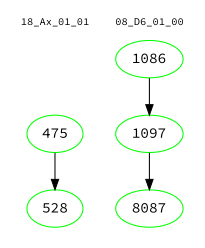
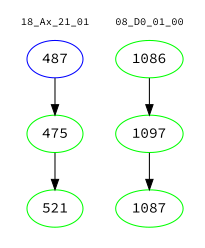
cluster "18_Ax_01_01": label "18_Ax_01_01" -> "18_Ax_21_01"
cluster "08_D6_01_00": label "08_D6_01_00" -> "08_D0_01_00"
node "487": added
node "528": label "528" -> "521"
node "8087": label "8087" -> "1087"
